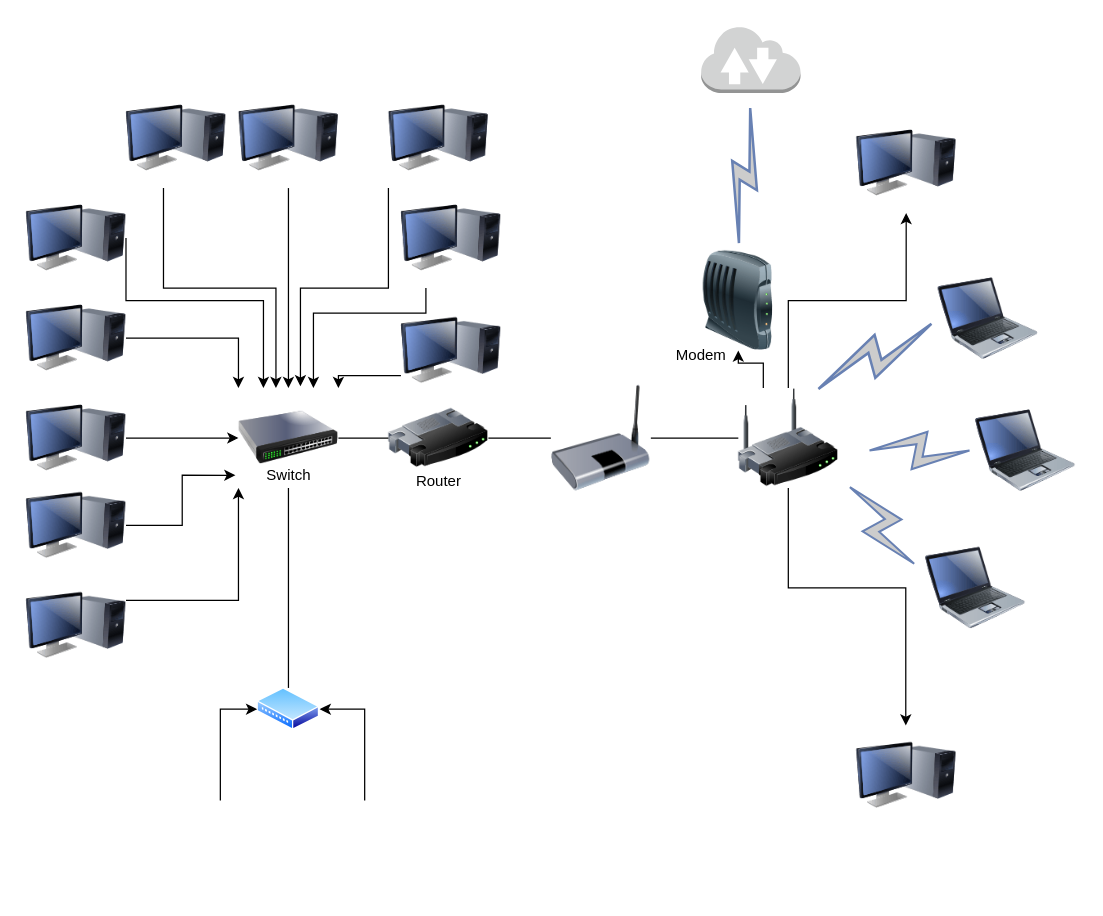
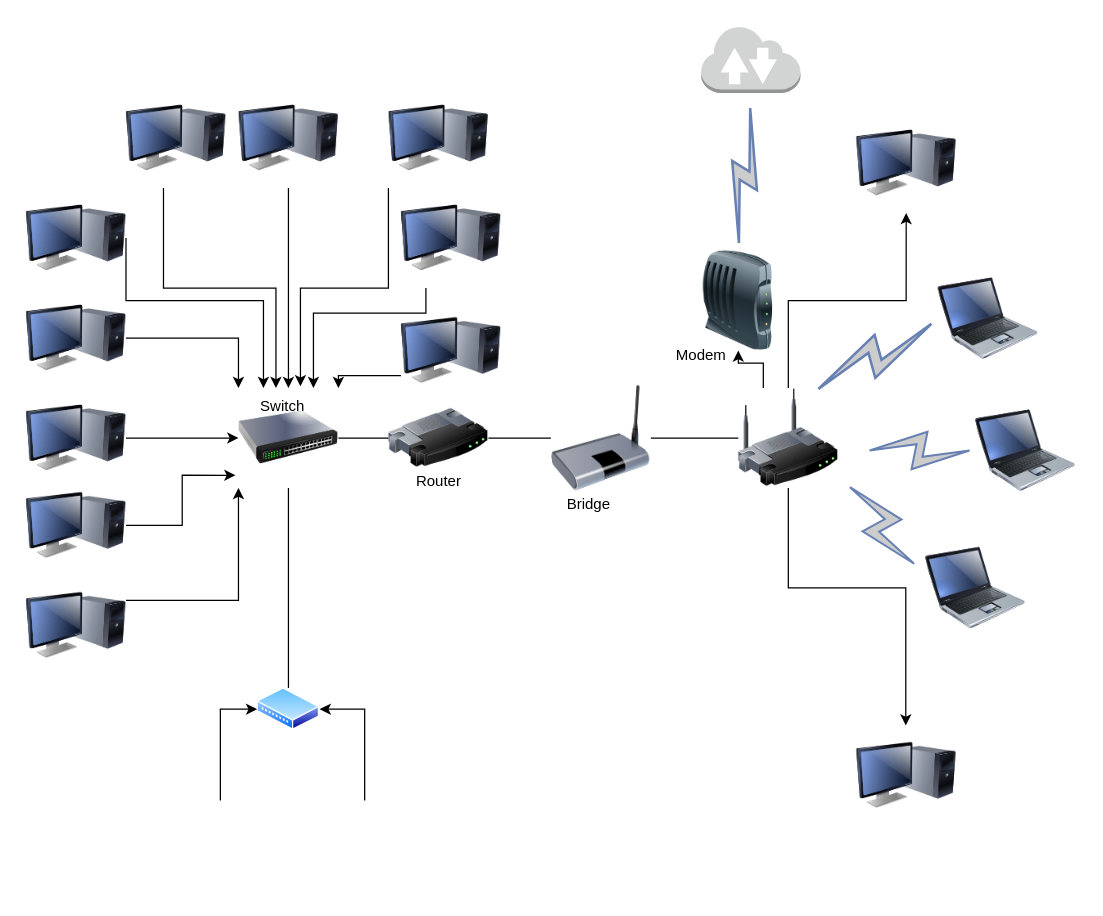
node "Switch": moved (288, 476) -> (282, 407)
node "Bridge": added
